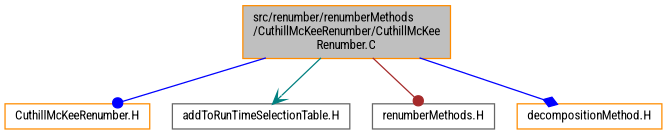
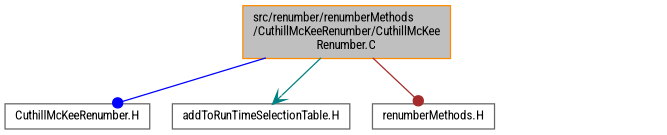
node "CuthillMcKeeRenumber.H": color darkorange -> gray40
node "decompositionMethod.H": removed
